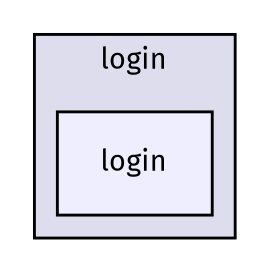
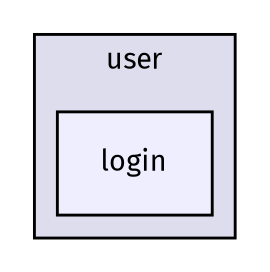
cluster "login": label "login" -> "user"
